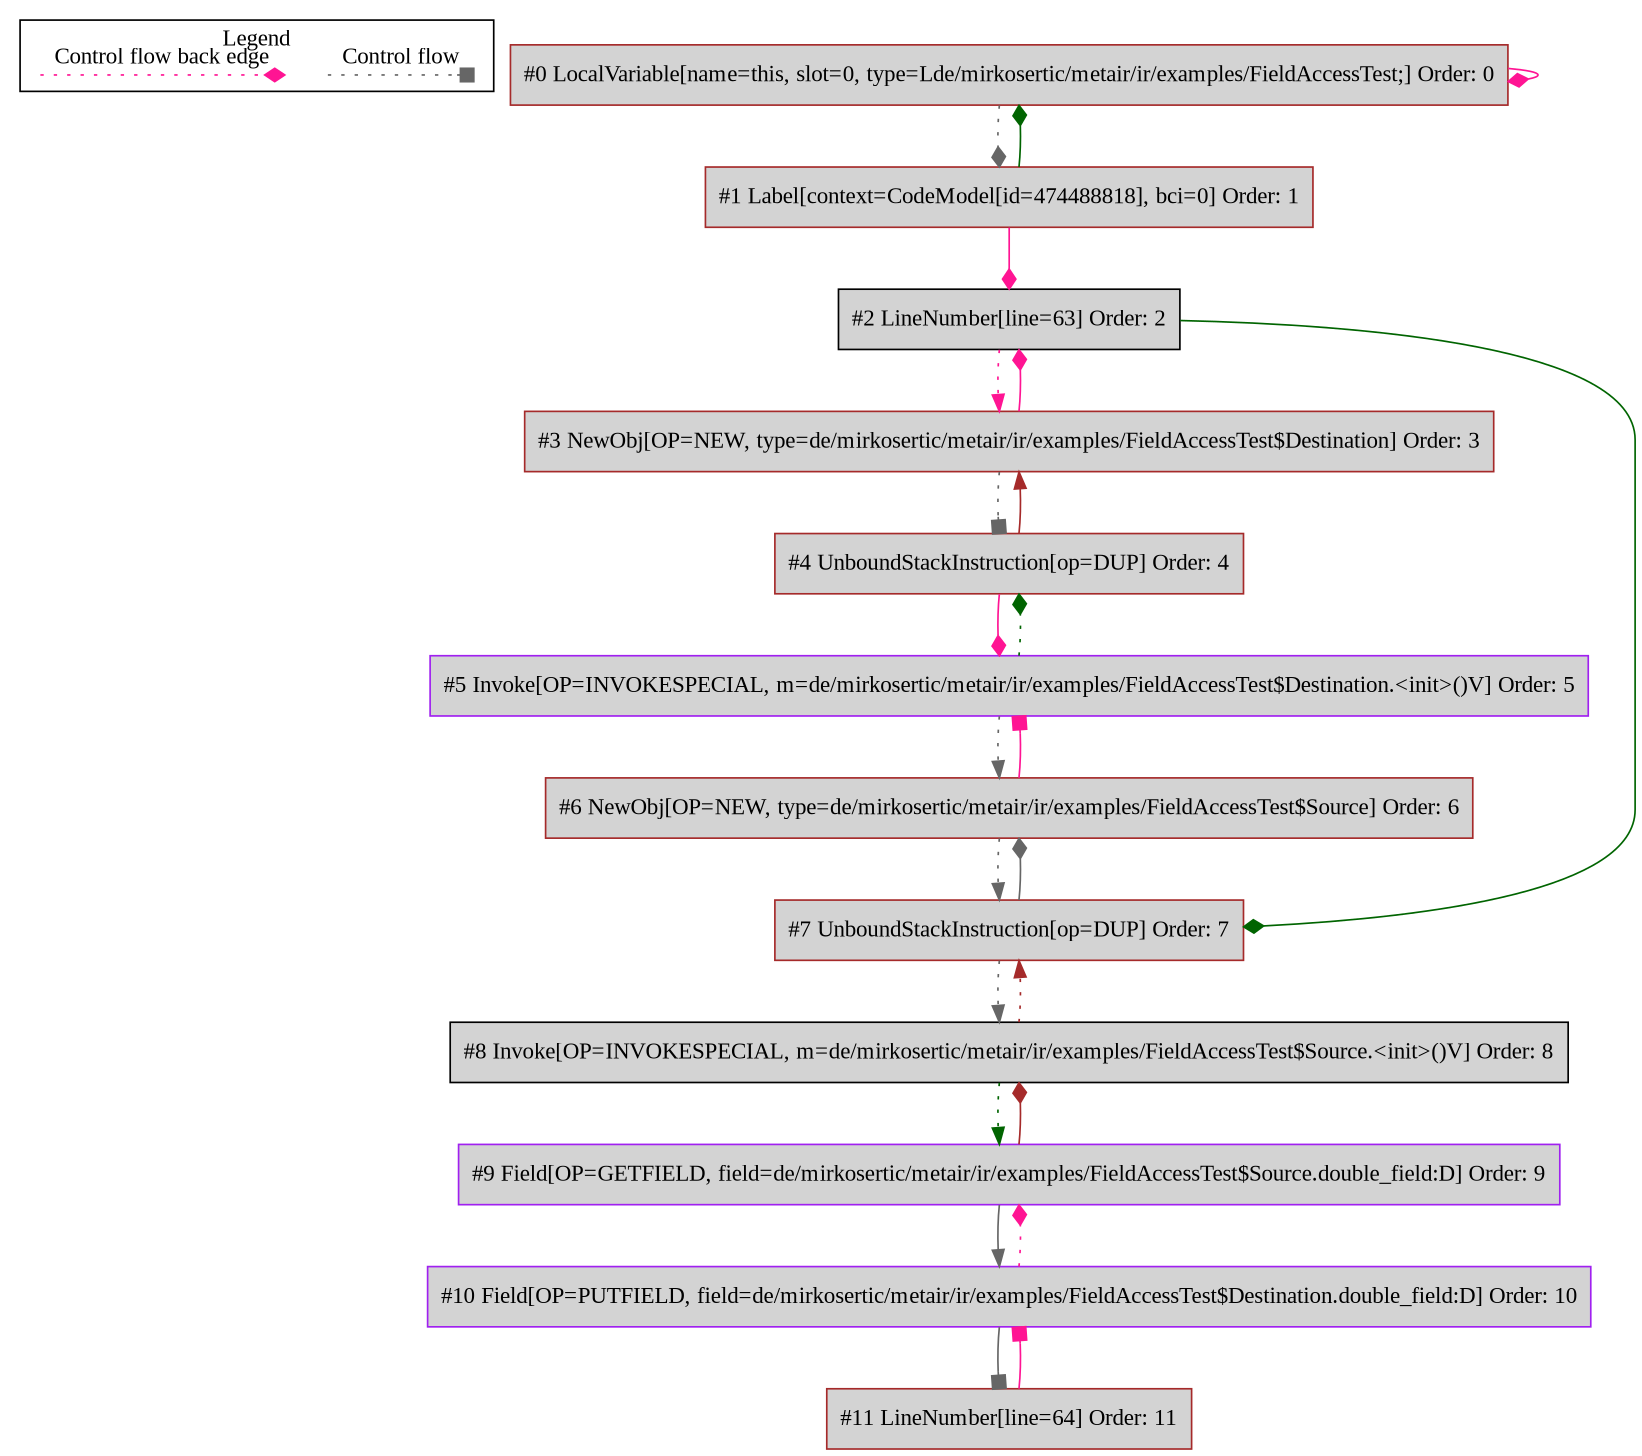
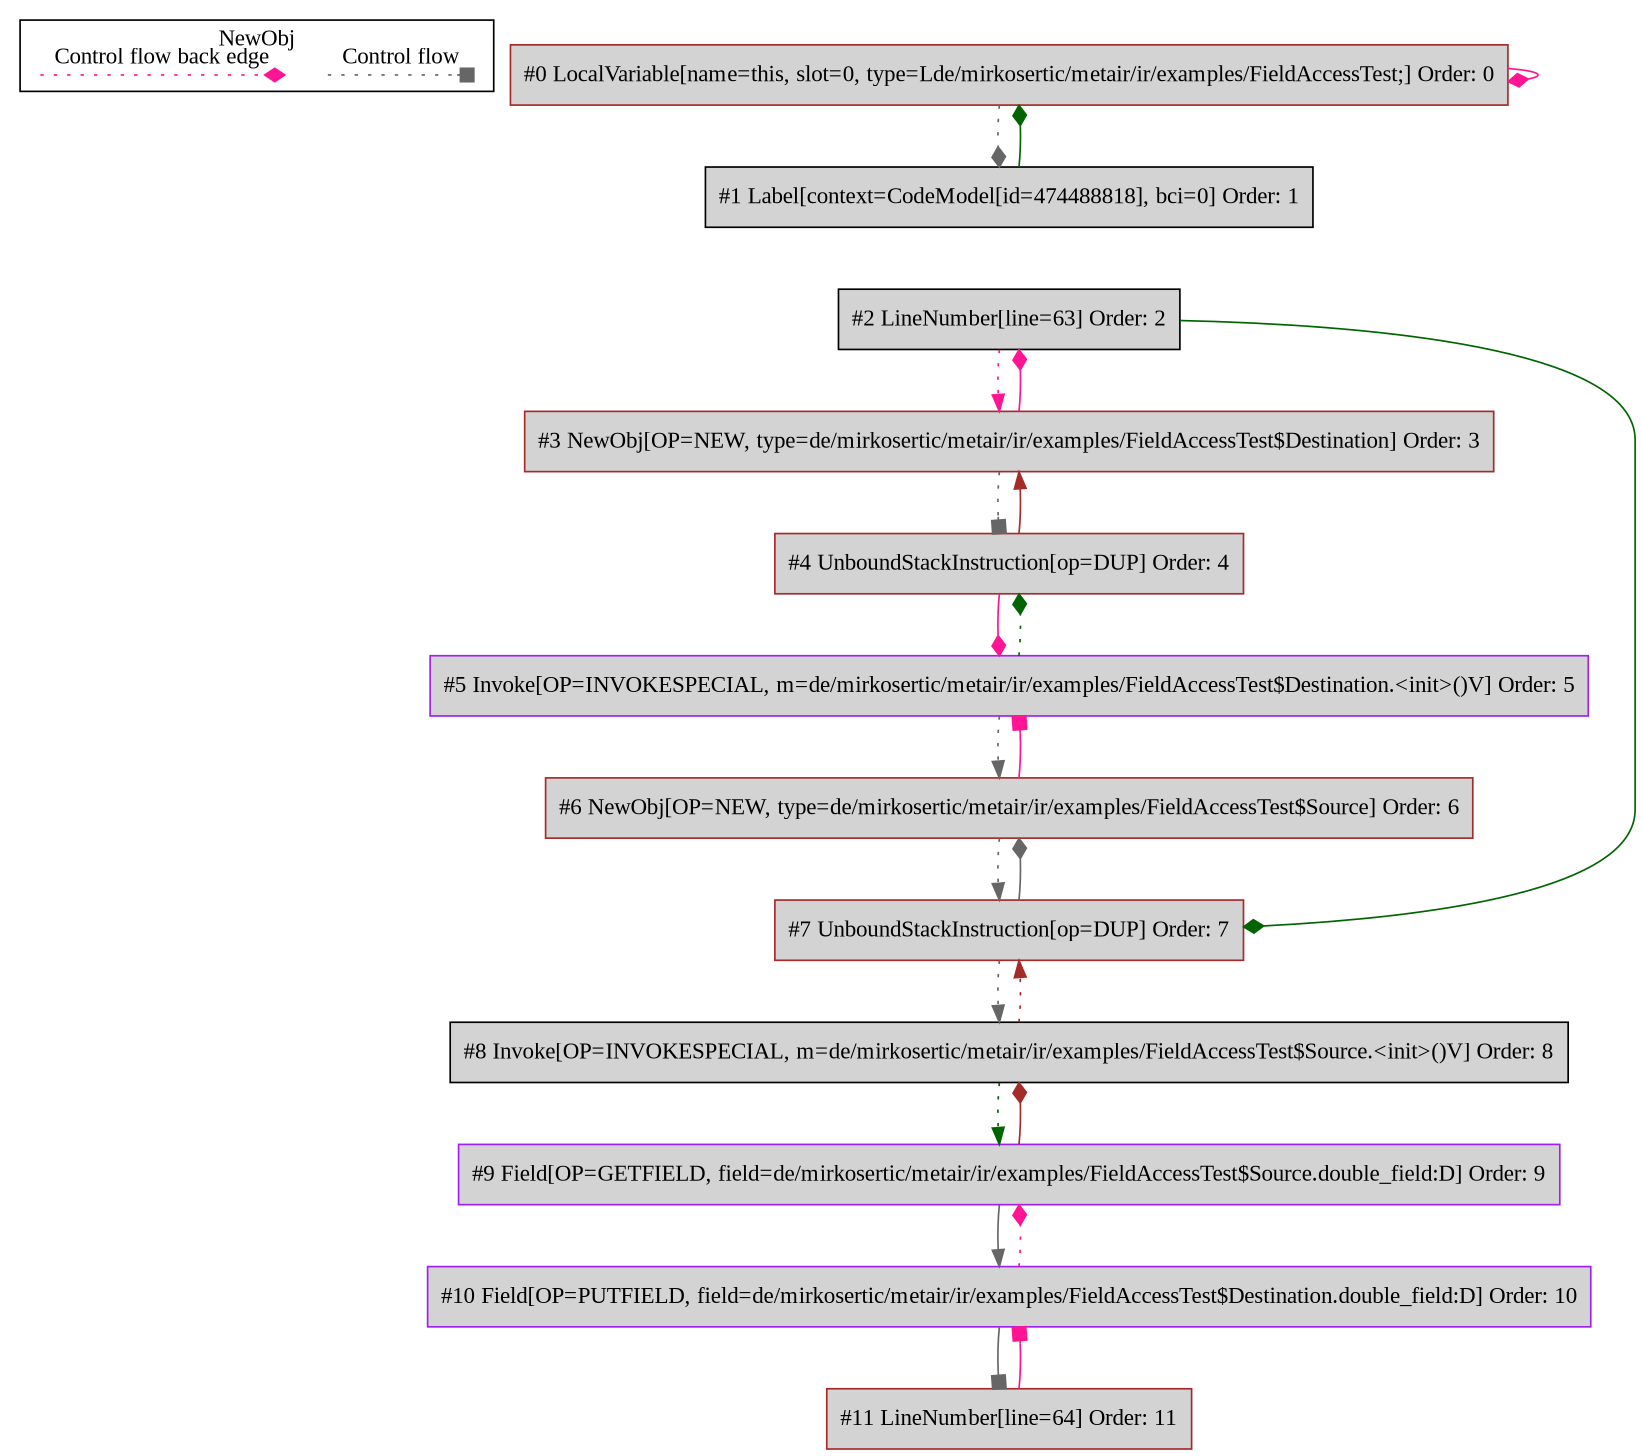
cluster "Legend": label "Legend" -> "NewObj"
node "#1 Label[context=CodeModel[id=474488818], bci=0] Order: 1": color brown -> black
edge "#1 Label[context=CodeModel[id=474488818], bci=0] Order: 1" -> "#2 LineNumber[line=63] Order: 2": removed
